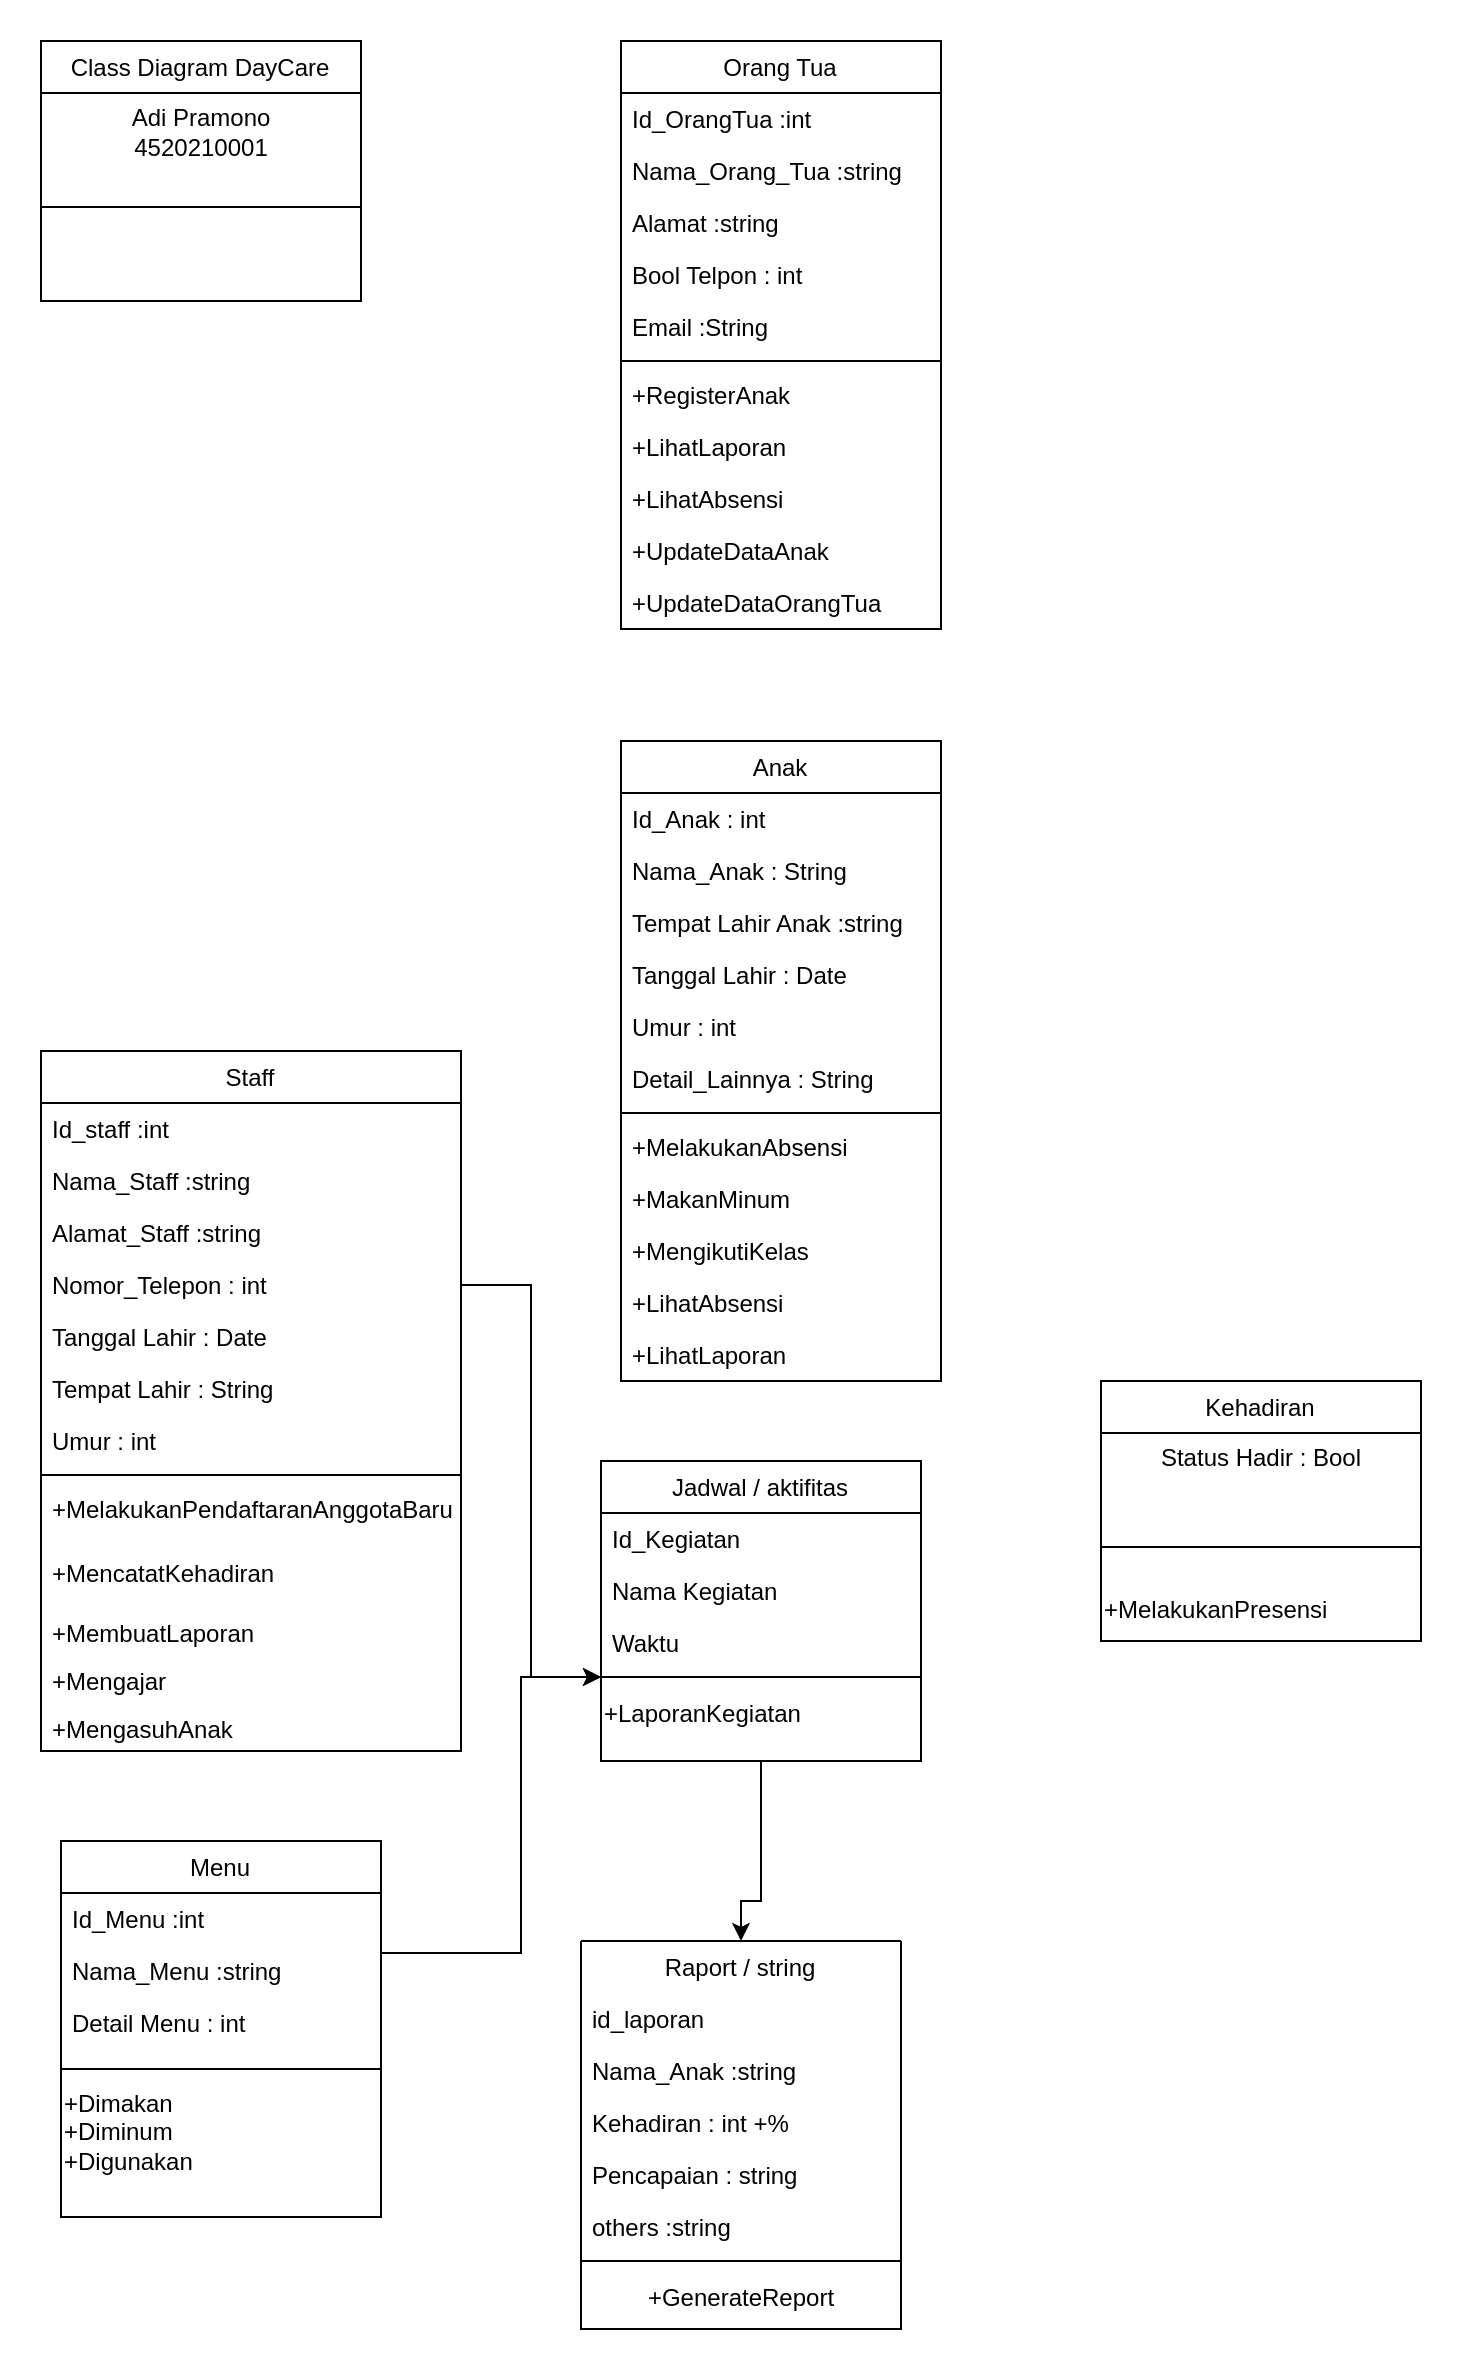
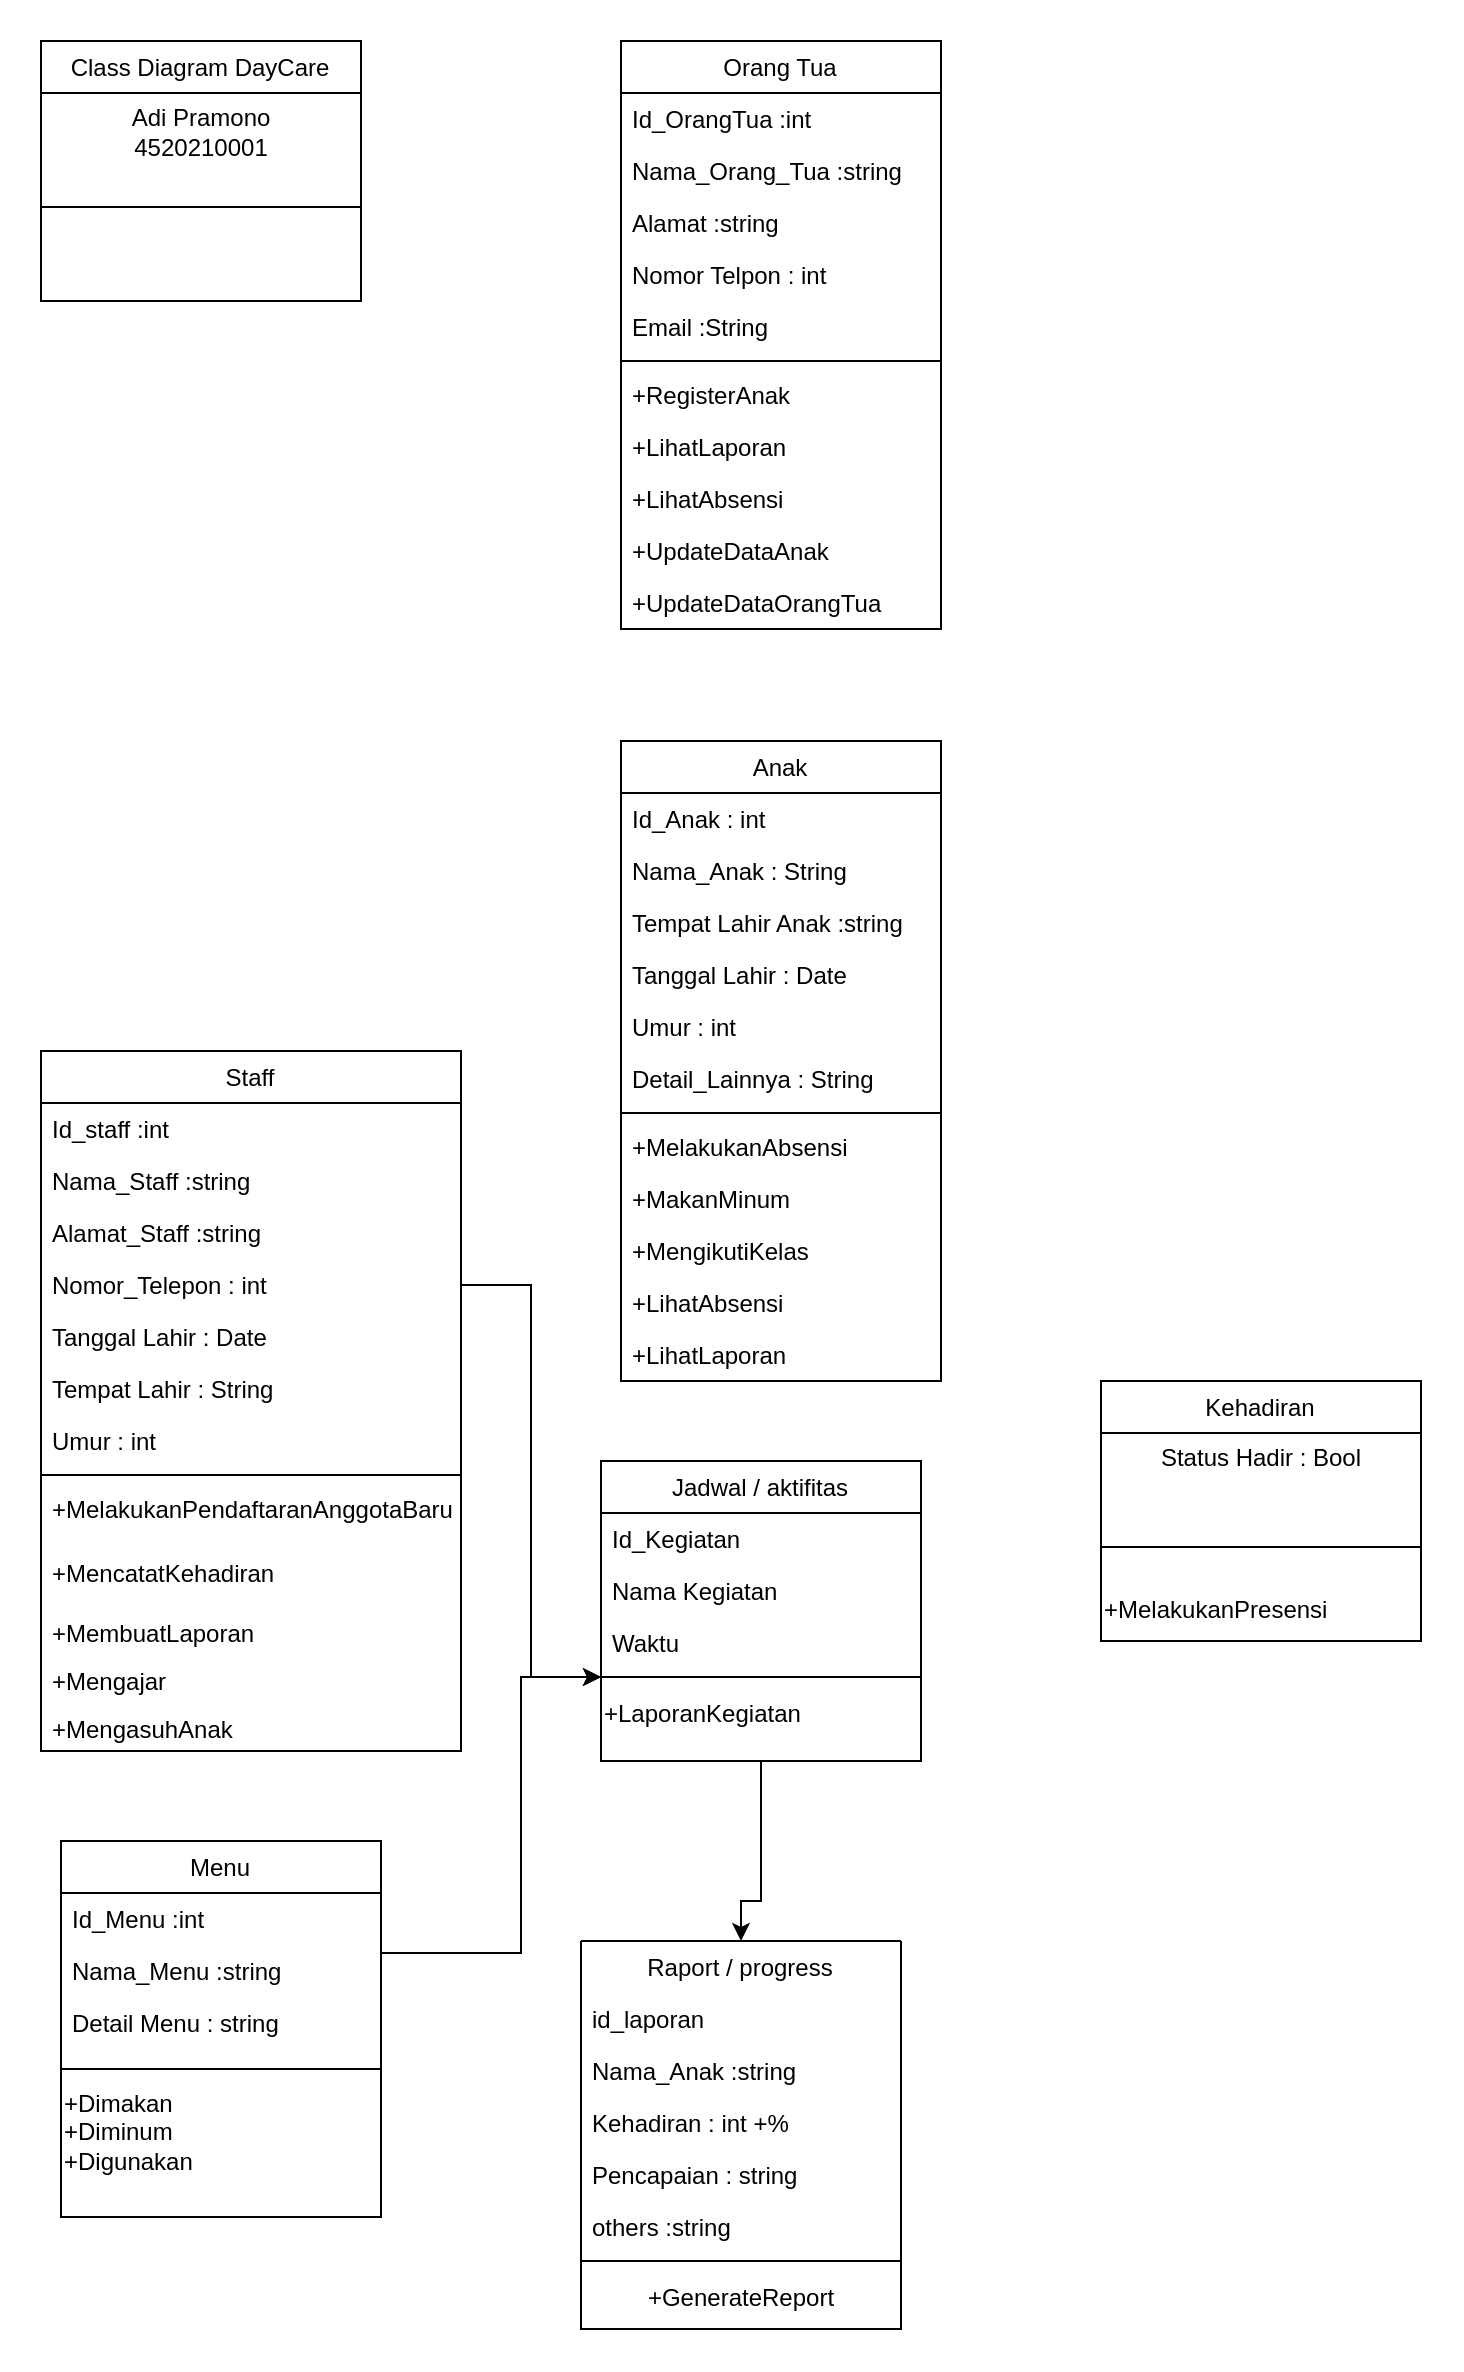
node "Bool Telpon : int": label "Bool Telpon : int" -> "Nomor Telpon : int"
node "Raport / string": label "Raport / string" -> "Raport / progress"
node "Detail Menu : int": label "Detail Menu : int" -> "Detail Menu : string"
